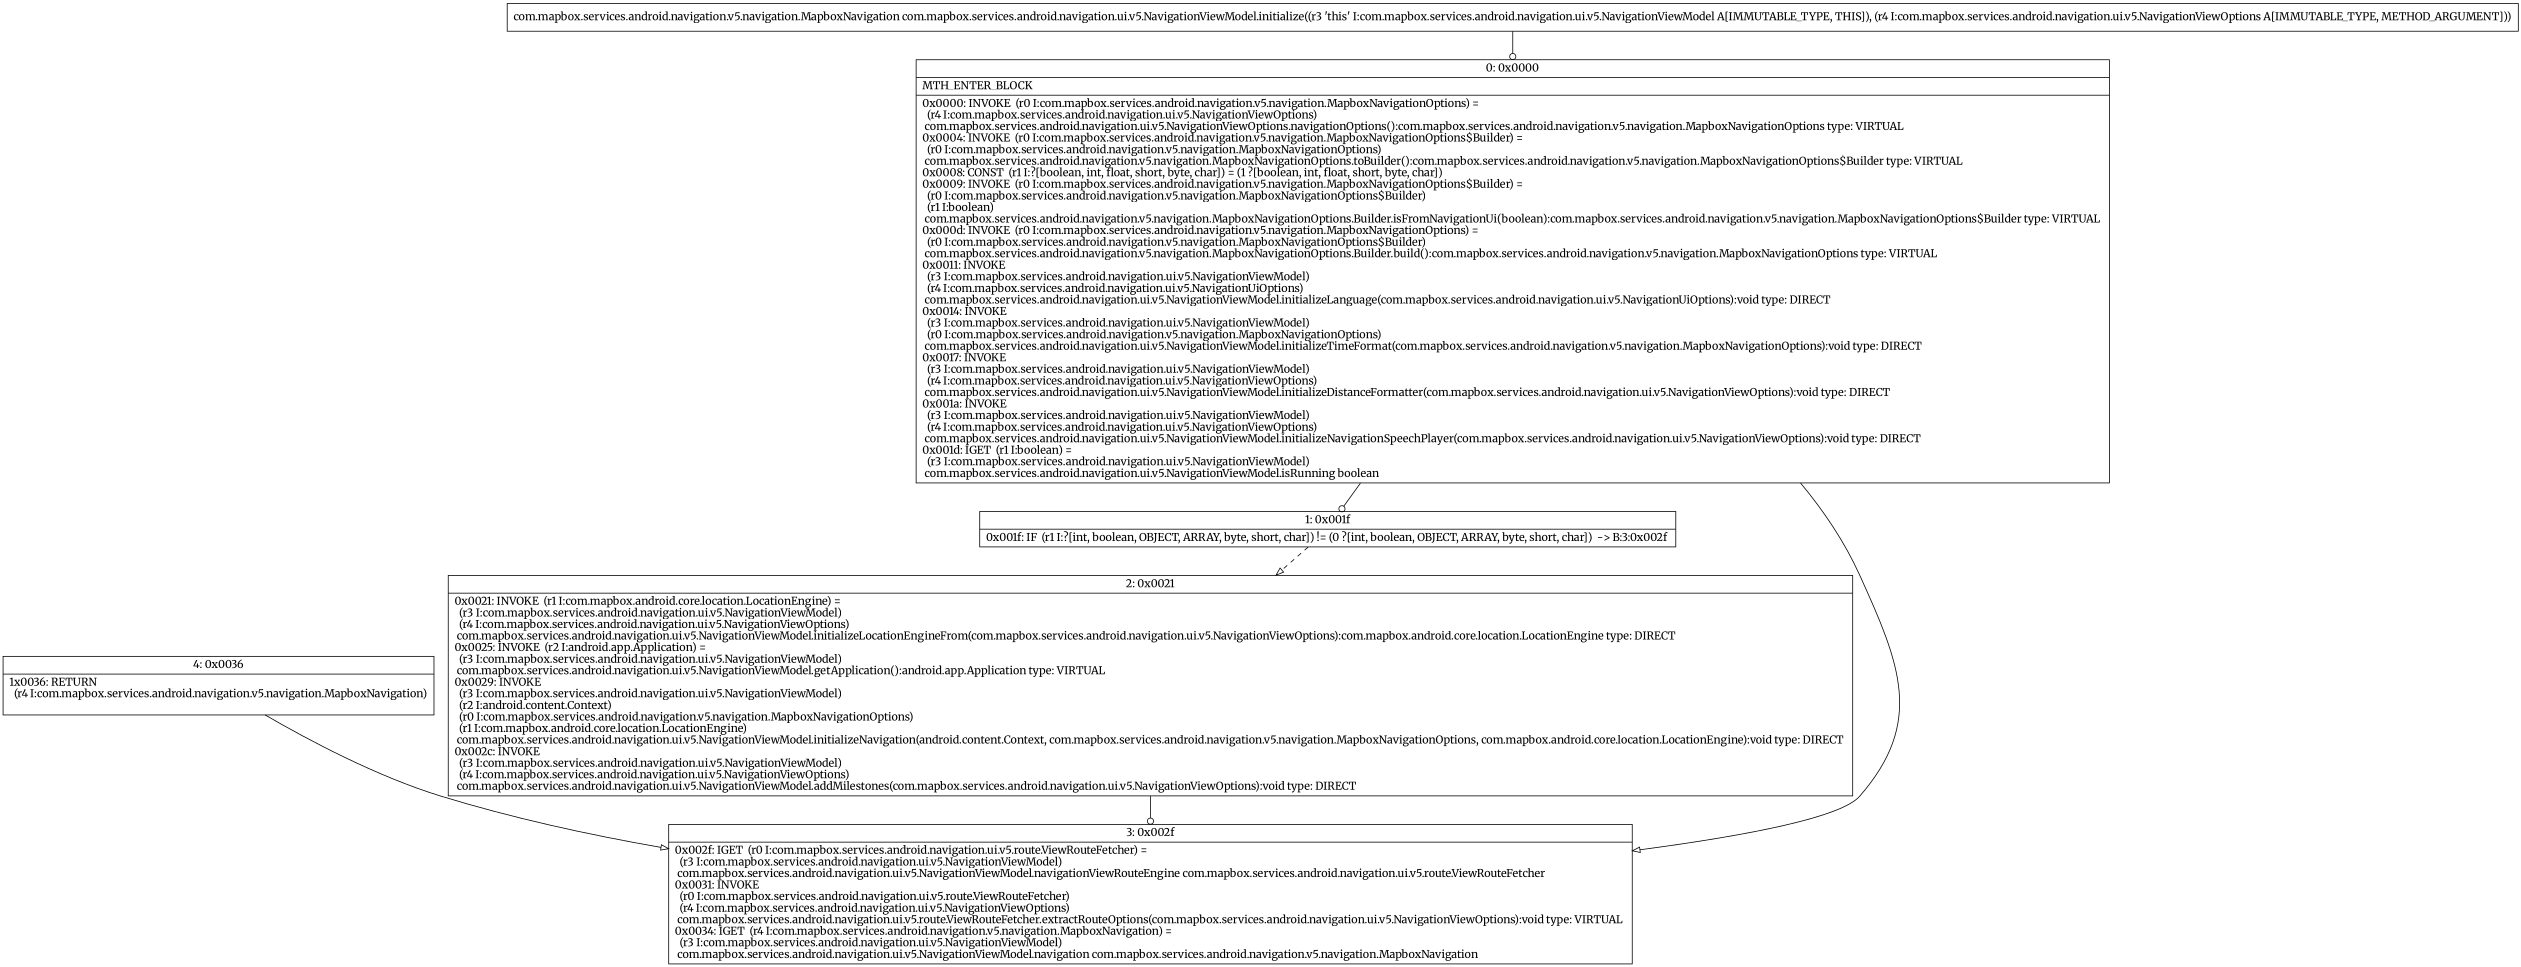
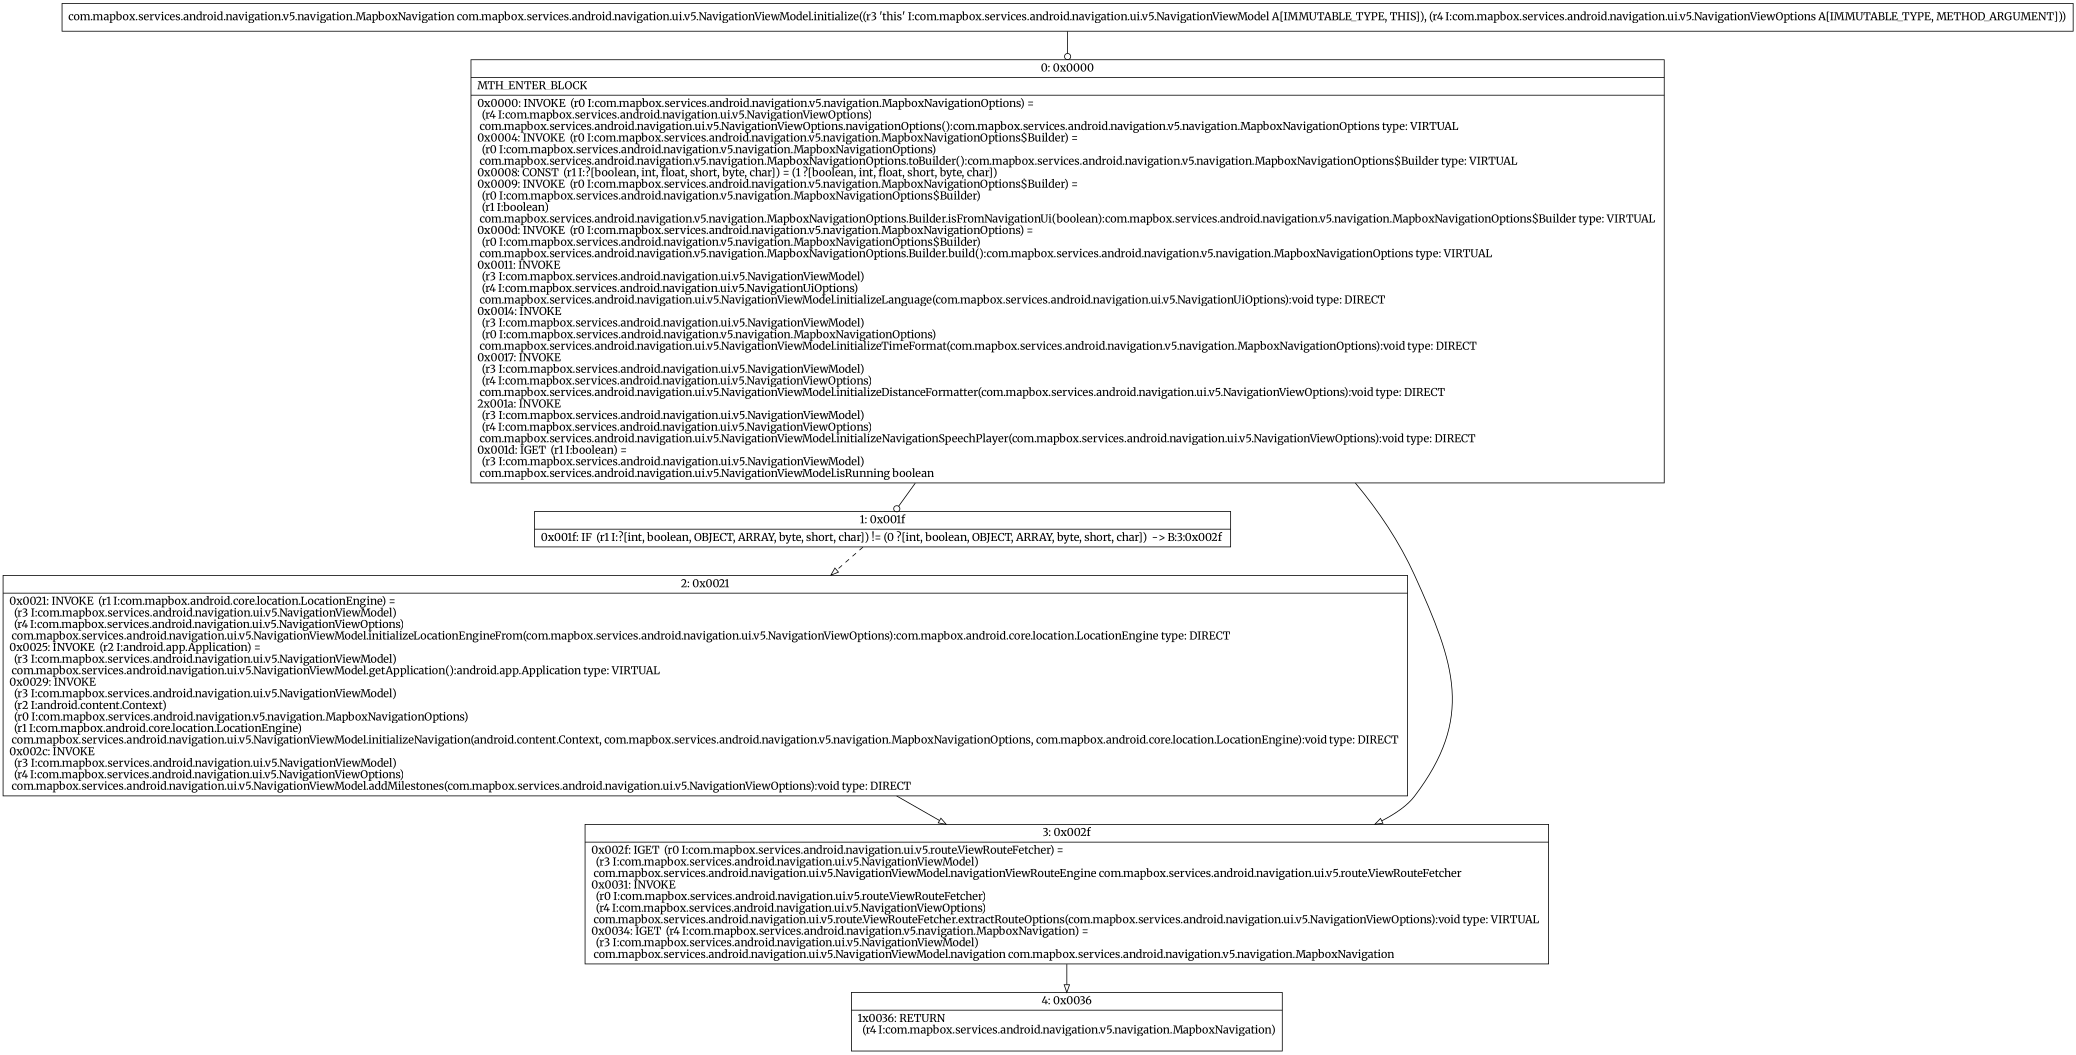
node "0: 0x0000": text "0x001a: INVOKE" -> "2x001a: INVOKE"
edge "4: 0x0036" -> "3: 0x002f": reversed
edge "2: 0x0021" -> "3: 0x002f": arrowhead odot -> onormal
